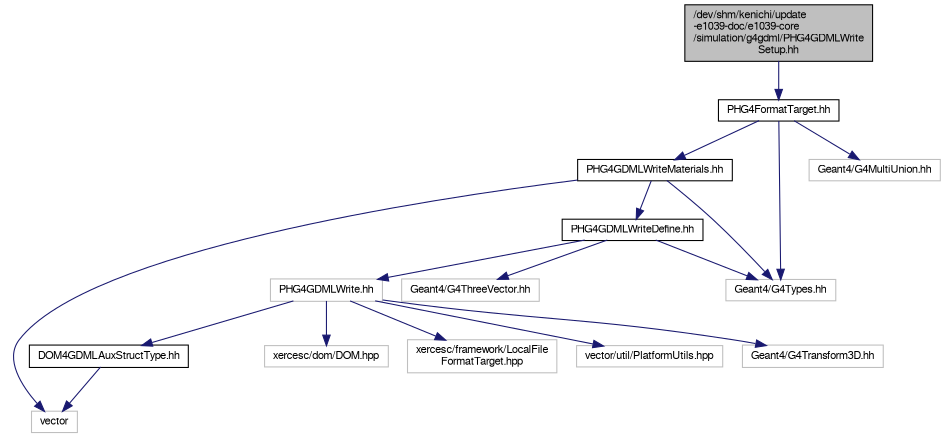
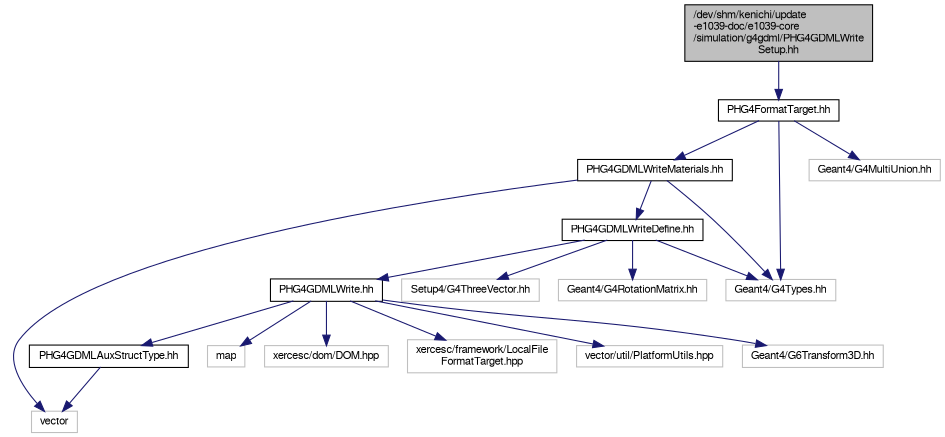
node "PHG4GDMLWrite.hh": color grey75 -> black
node "Geant4/G4ThreeVector.hh": label "Geant4/G4ThreeVector.hh" -> "Setup4/G4ThreeVector.hh"
node "Geant4/G4RotationMatrix.hh": added
node "DOM4GDMLAuxStructType.hh": label "DOM4GDMLAuxStructType.hh" -> "PHG4GDMLAuxStructType.hh"
node "map": added
node "Geant4/G4Transform3D.hh": label "Geant4/G4Transform3D.hh" -> "Geant4/G6Transform3D.hh"
